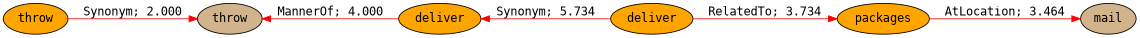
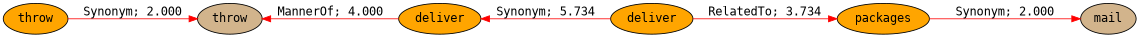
edge "packages" -> "mail": label "AtLocation; 3.464" -> "Synonym; 2.000"
